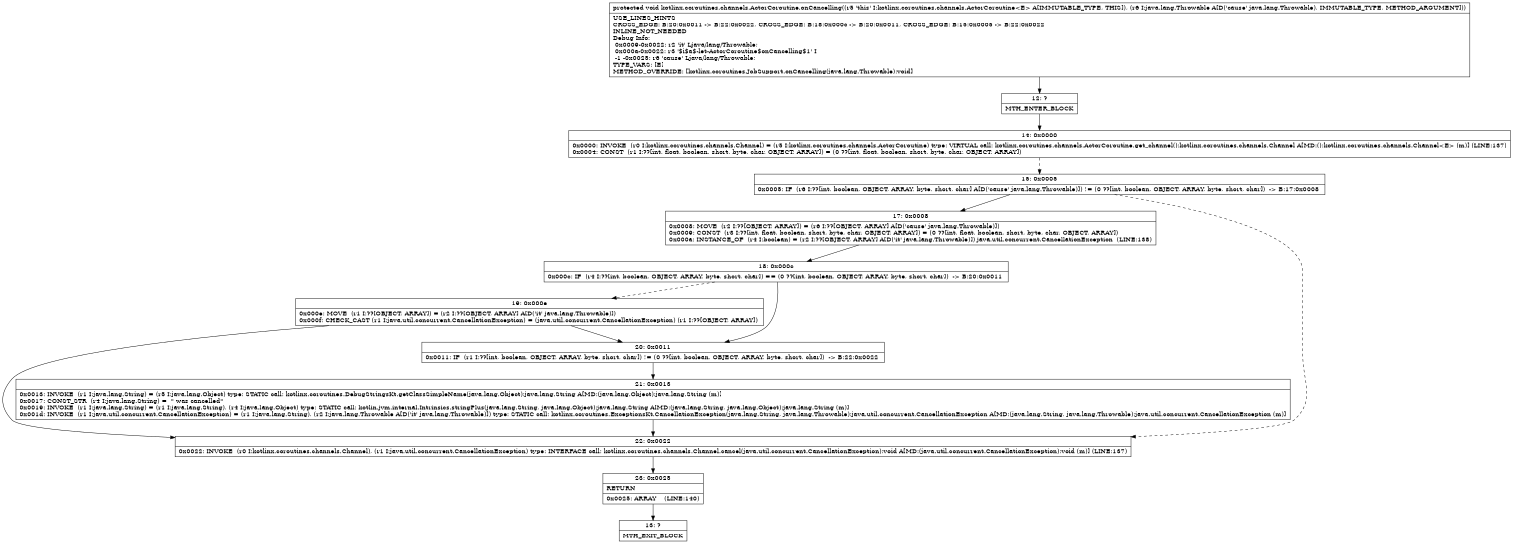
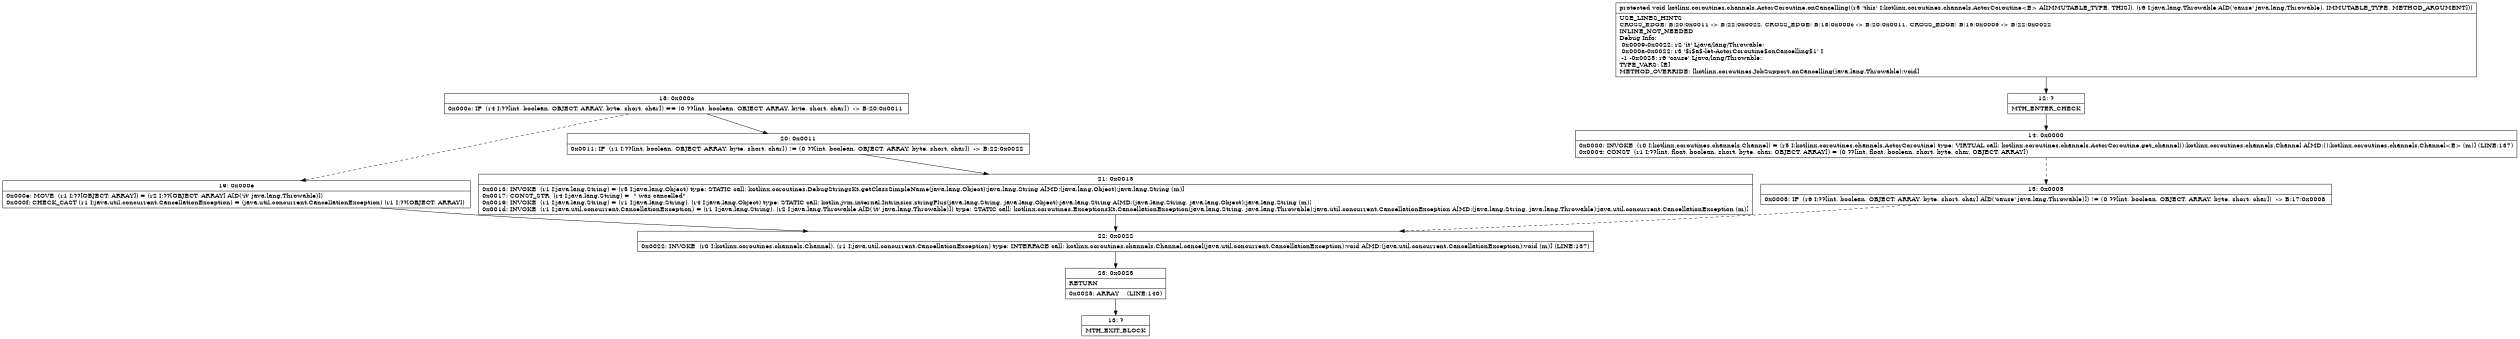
node "12: ?": text "MTH_ENTER_BLOCK" -> "MTH_ENTER_CHECK"
node "17: 0x0008": removed
edge "19: 0x000e" -> "20: 0x0011": removed
